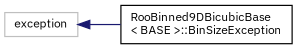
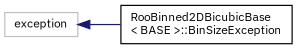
node "RooBinned9DBicubicBase < BASE >::BinSizeException": label "RooBinned9DBicubicBase < BASE >::BinSizeException" -> "RooBinned2DBicubicBase < BASE >::BinSizeException"
